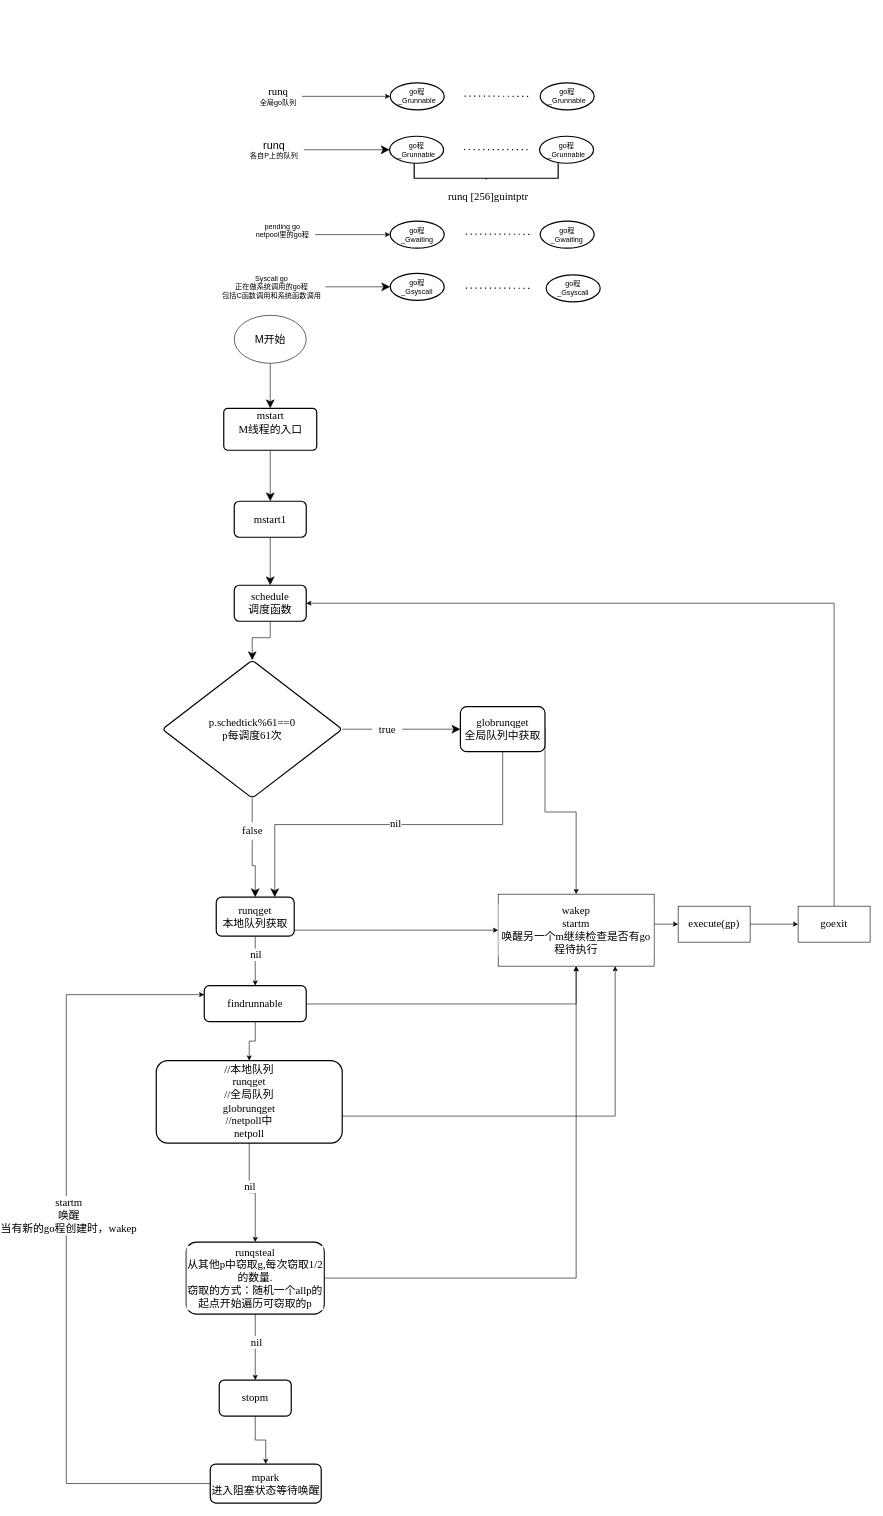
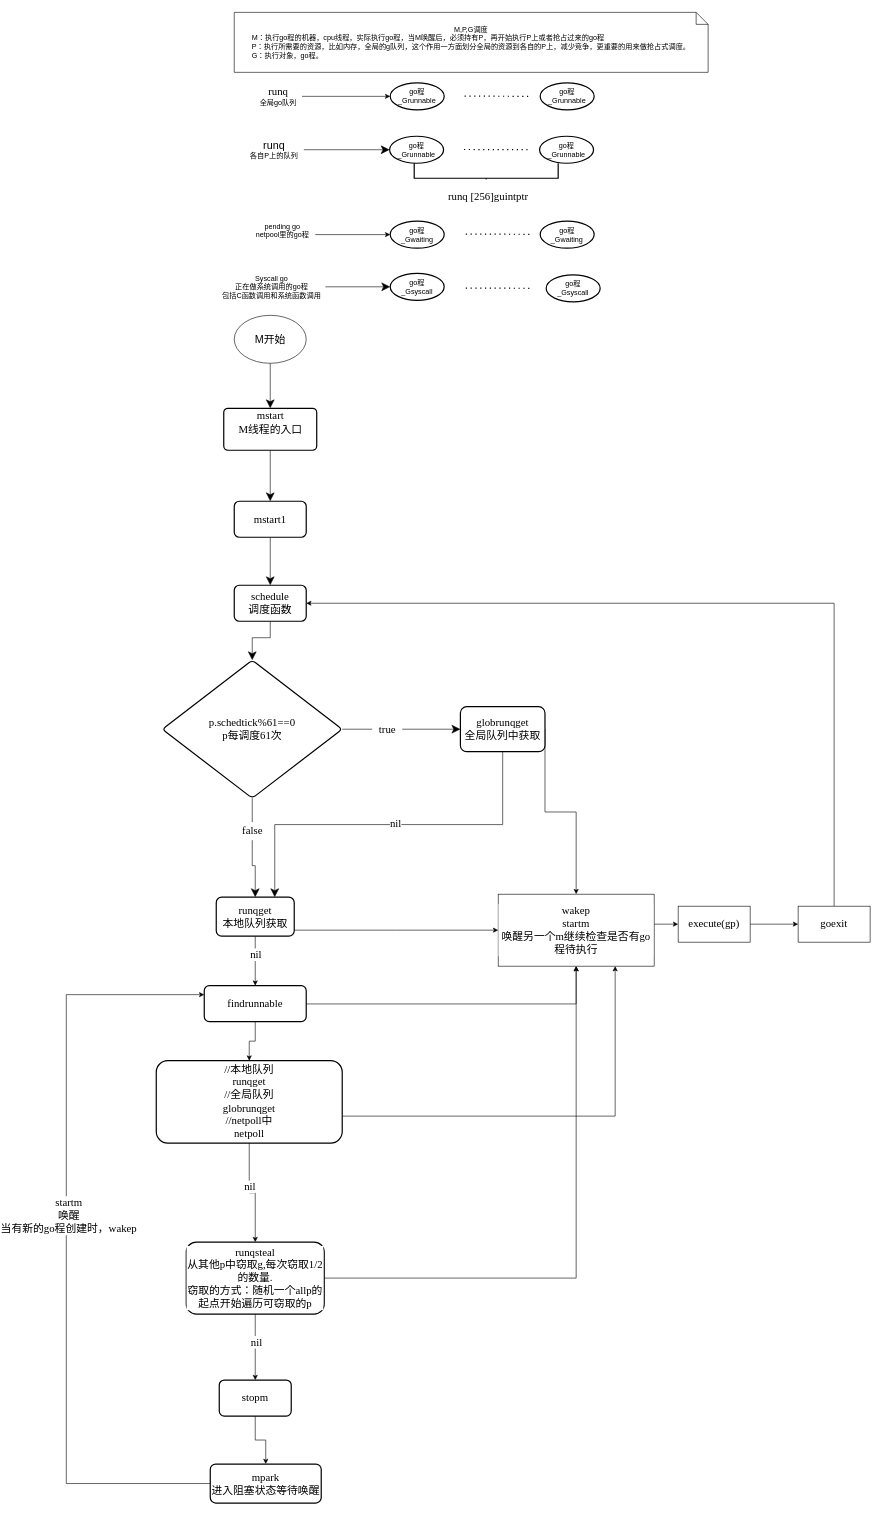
node "M,P,G调度 M：执行go程的机器，cpu线程，实际执行go程，当M唤醒后，必须持有P，再开始执行P上或者抢占过来的go程 P：执行所需要的资源，比如内存，全局的g队列，这个作用一方面划分全局的资源到各自的P上，减少竞争，更重要的用来做抢占式调度。 G：执行对象，go程。": added
